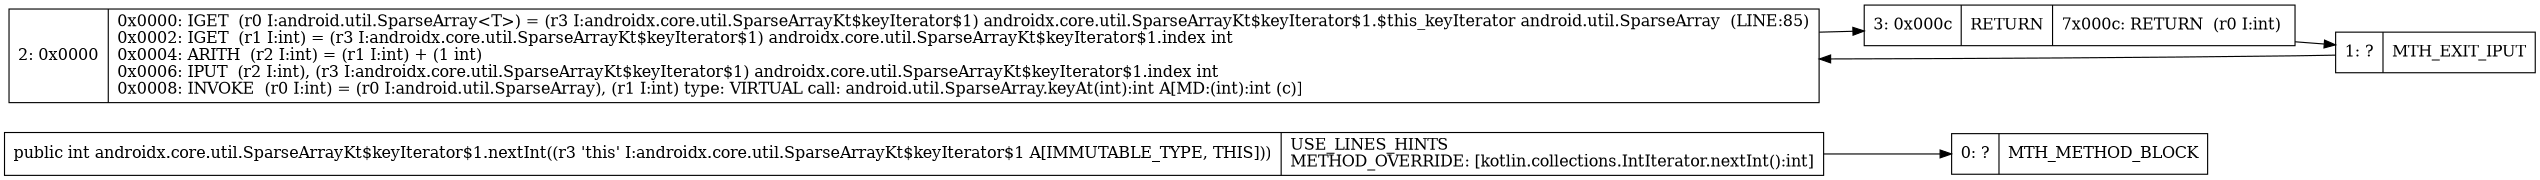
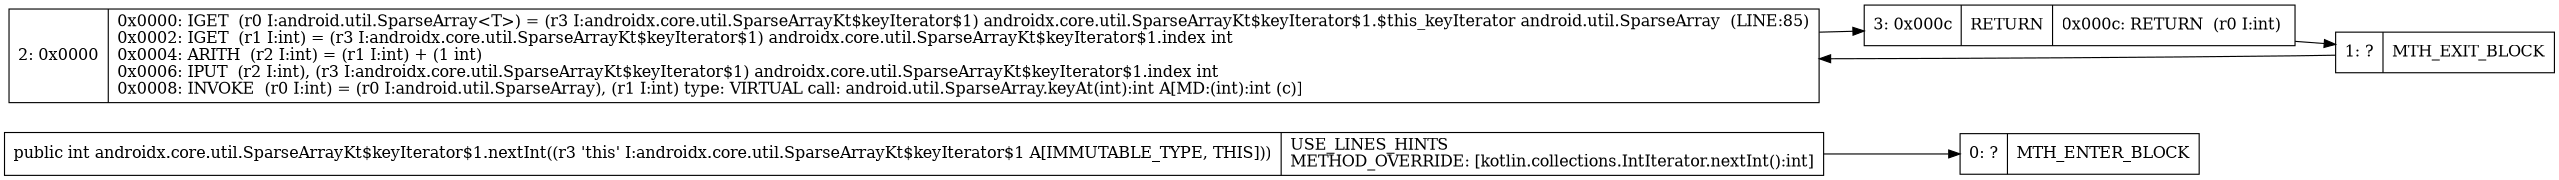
node "3: 0x000c": text "7x000c: RETURN  (r0 I:int)" -> "0x000c: RETURN  (r0 I:int)"
node "1: ?": text "MTH_EXIT_IPUT" -> "MTH_EXIT_BLOCK"
node "0: ?": text "MTH_METHOD_BLOCK" -> "MTH_ENTER_BLOCK"
